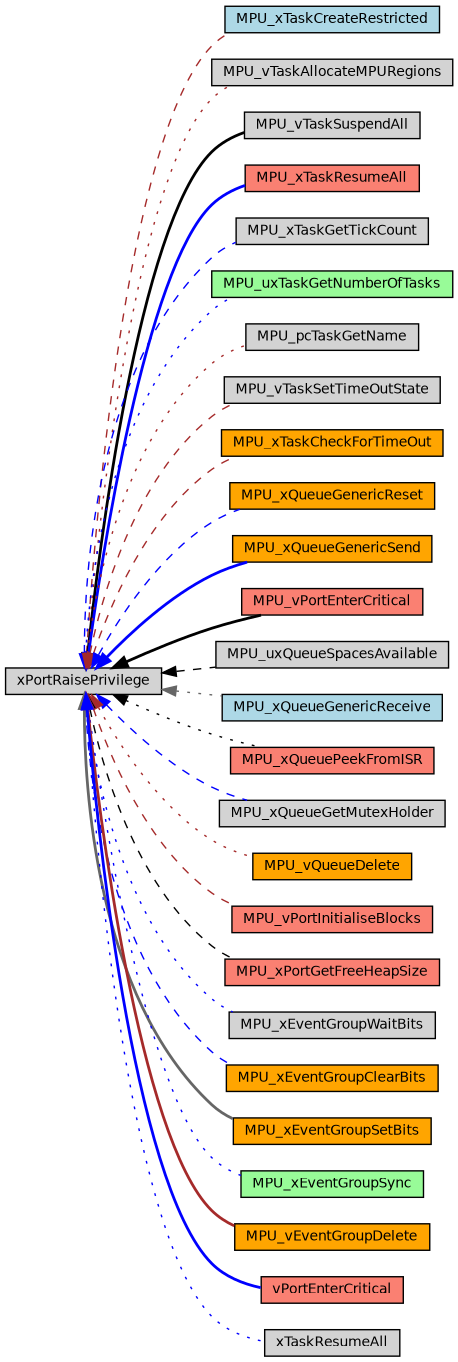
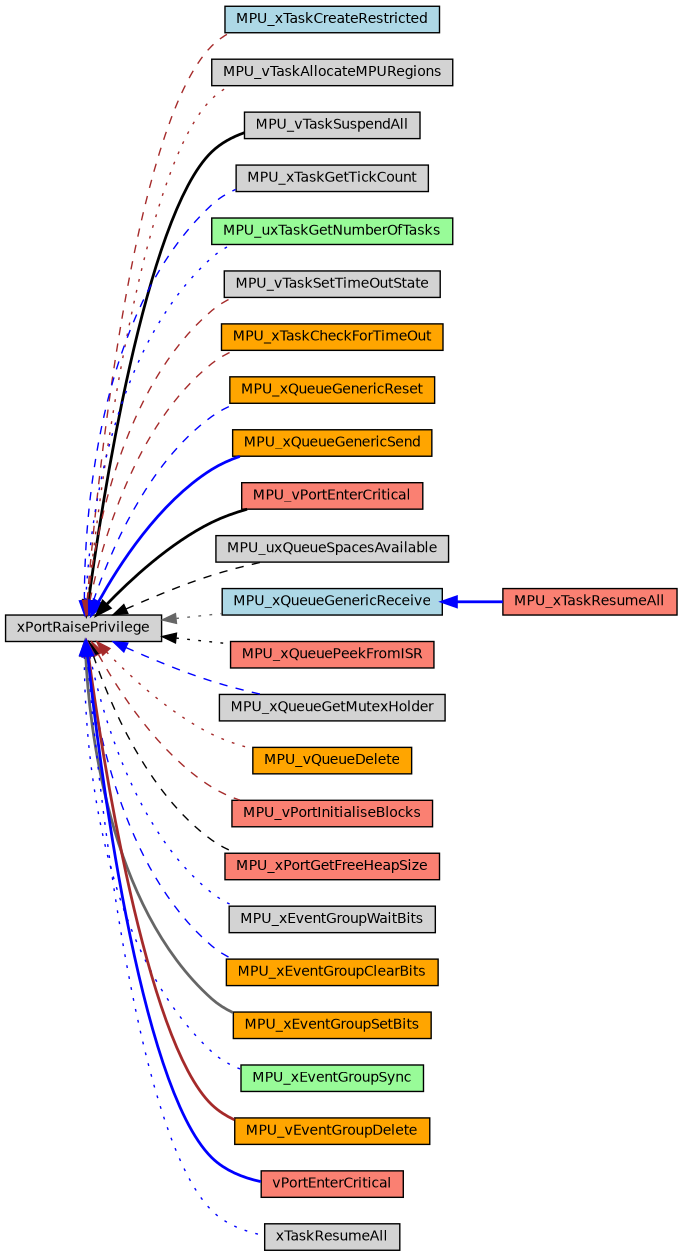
node "MPU_pcTaskGetName": removed
edge "MPU_xTaskResumeAll" -> "xPortRaisePrivilege": now "MPU_xTaskResumeAll" -> "MPU_xQueueGenericReceive"
